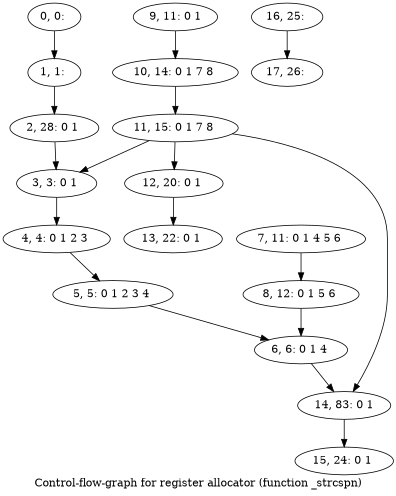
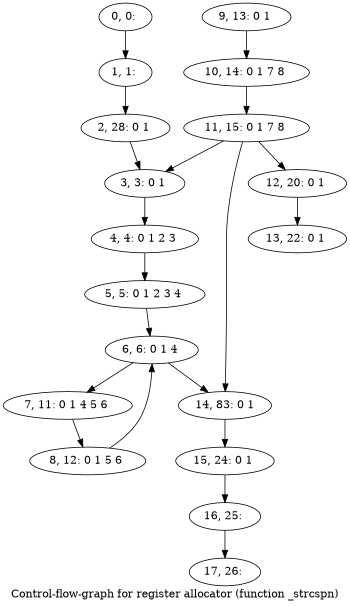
node "9, 11: 0 1": label "9, 11: 0 1" -> "9, 13: 0 1"
edge "6, 6: 0 1 4" -> "7, 11: 0 1 4 5 6": added
edge "15, 24: 0 1" -> "16, 25:": added
